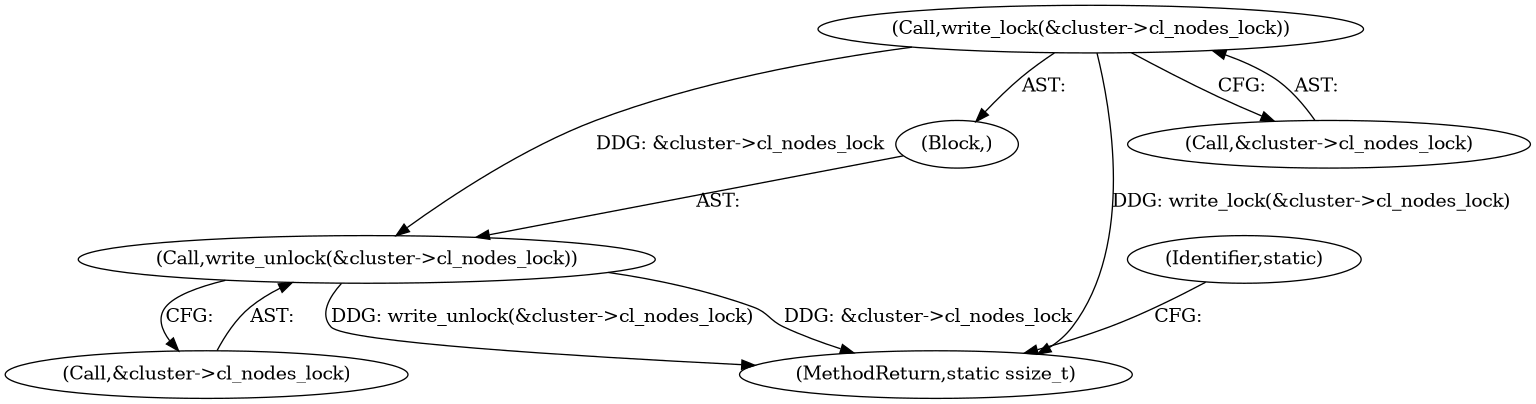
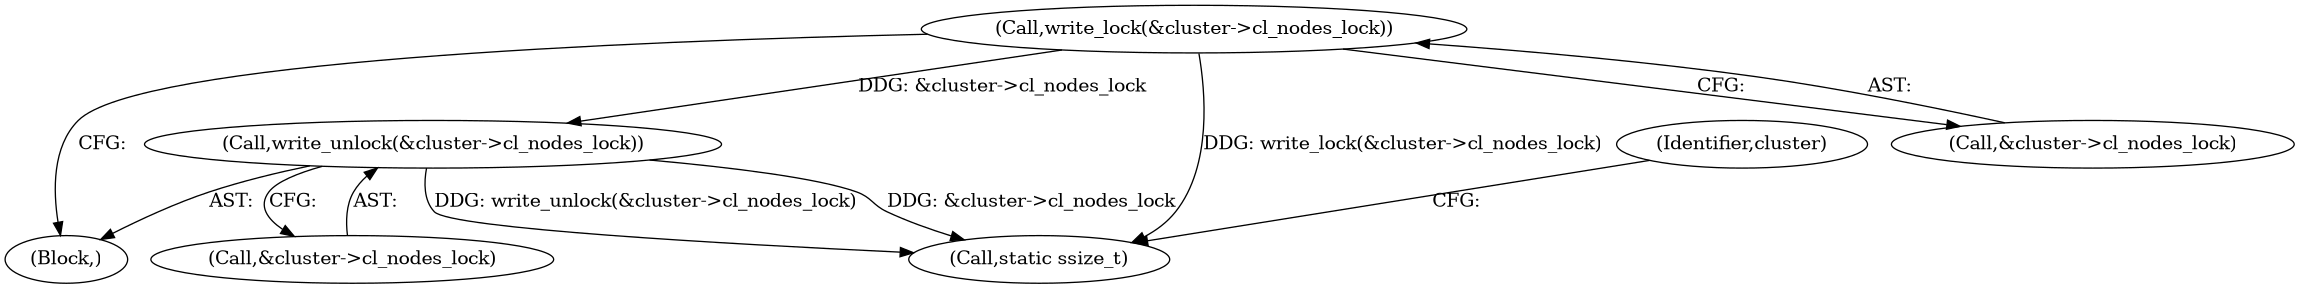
edge "(Call,write_lock(&cluster->cl_nodes_lock))" -> "(Block,)": label "AST: " -> "CFG: "
edge "(Block,)" -> "(Call,write_unlock(&cluster->cl_nodes_lock))": reversed
node "(Identifier,static)": label "(Identifier,static)" -> "(Identifier,cluster)"
node "(MethodReturn,static ssize_t)": label "(MethodReturn,static ssize_t)" -> "(Call,static ssize_t)"
